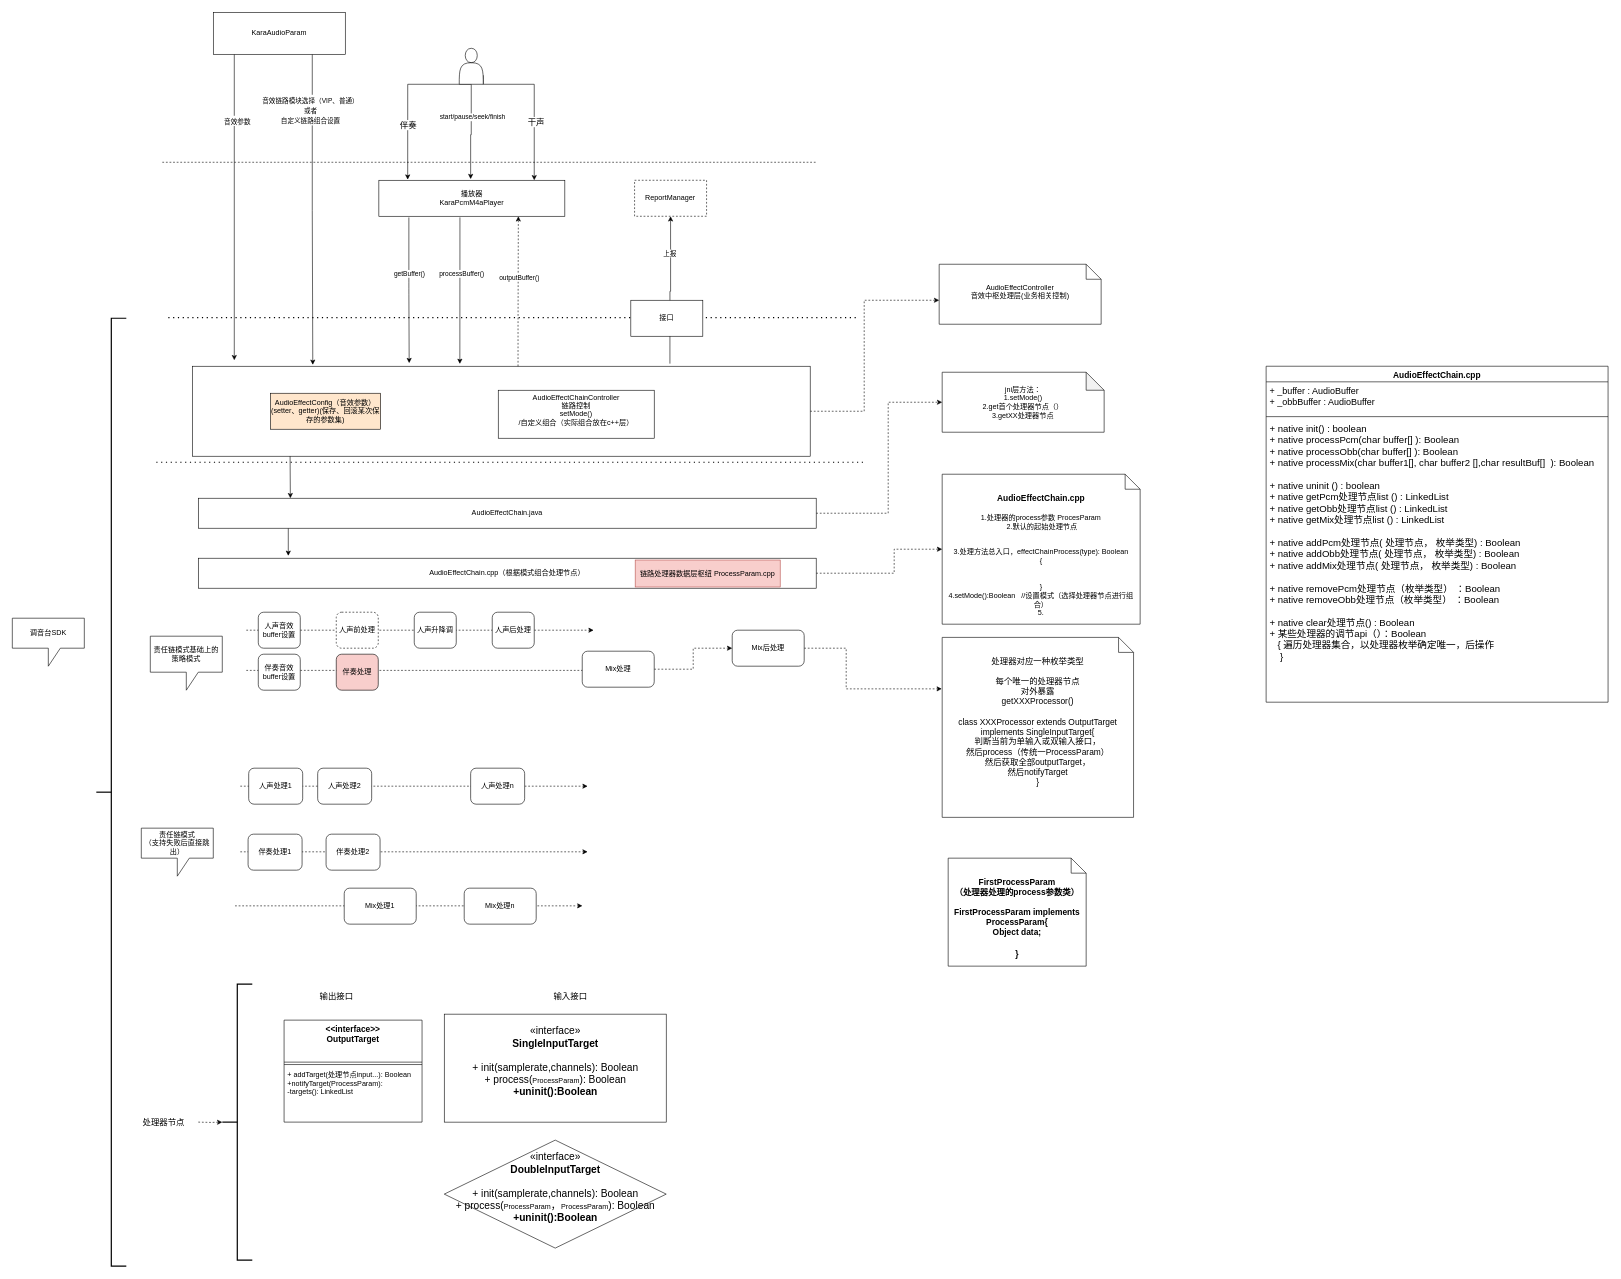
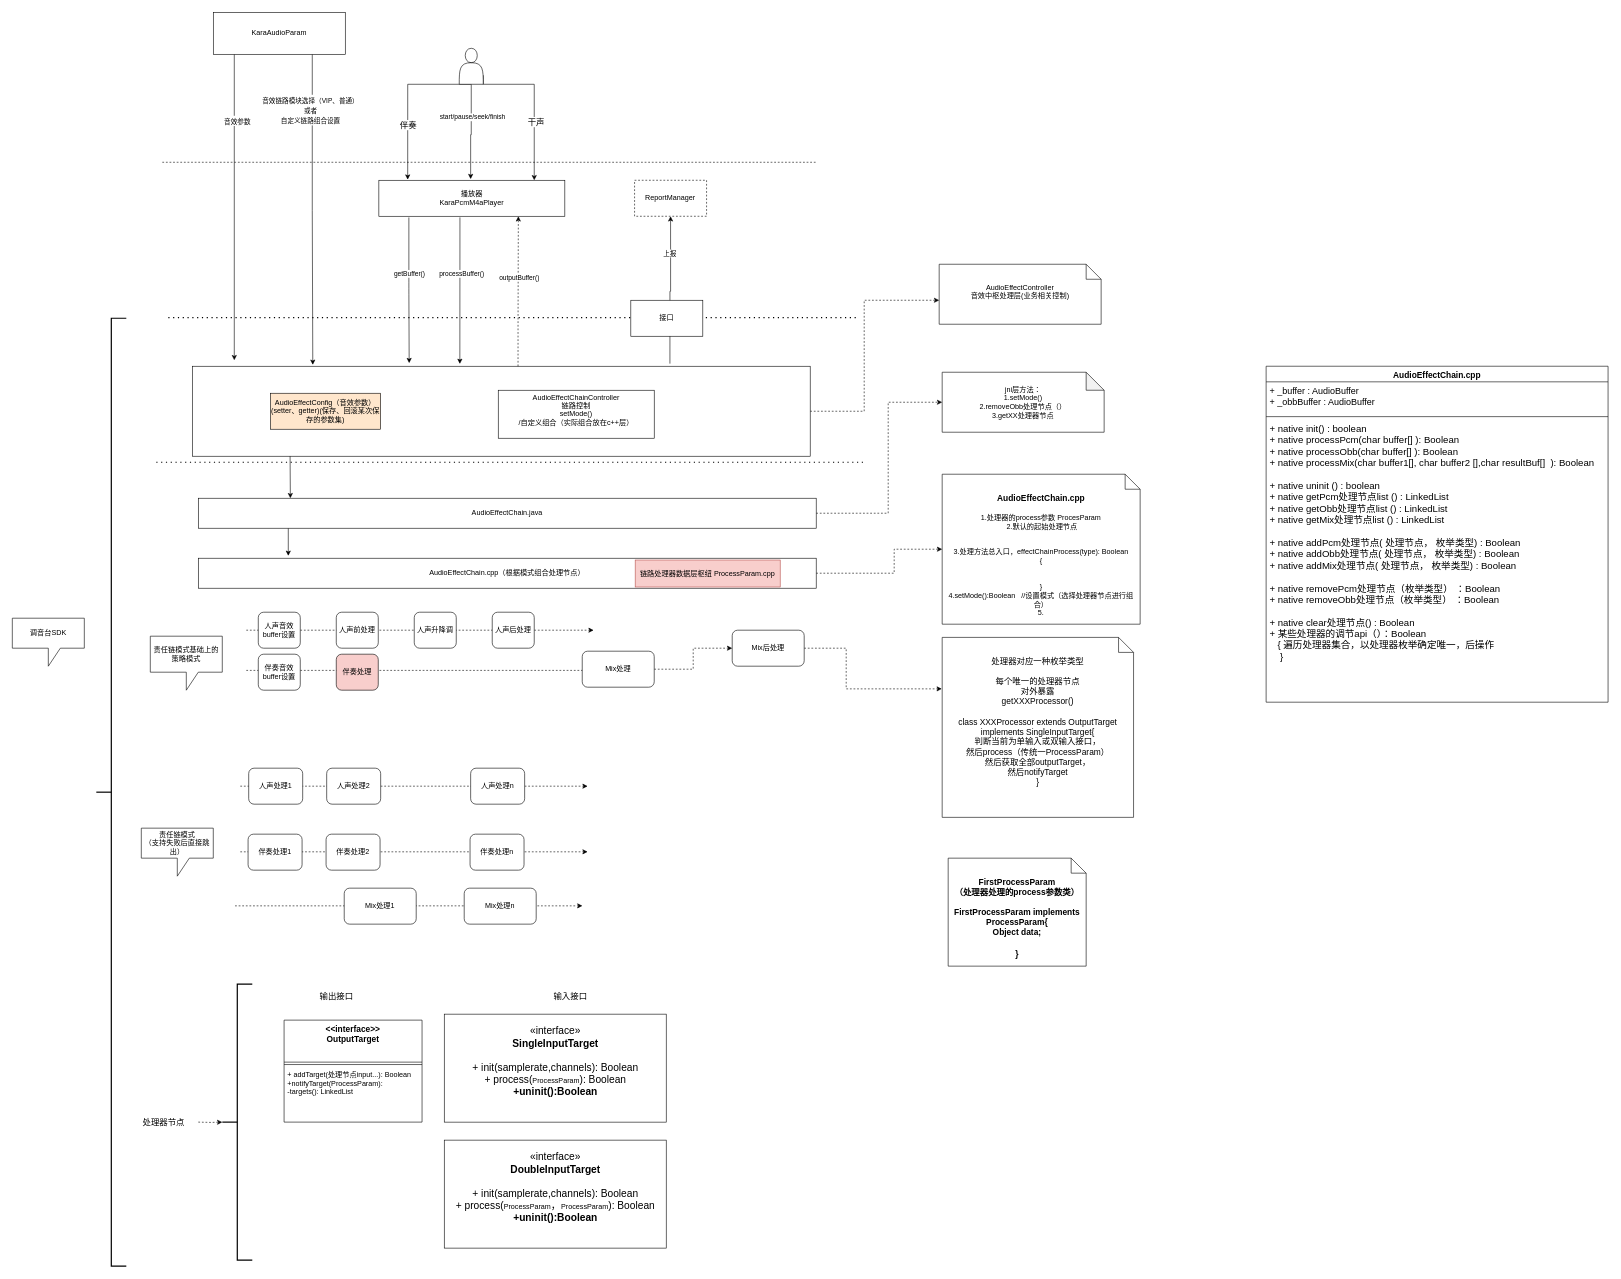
node "jni层方法： 1.setMode() 2.get首个处理器节点（） 3.getXX处理器节点": label "jni层方法： 1.setMode() 2.get首个处理器节点（） 3.getXX处理器节点" -> "jni层方法： 1.setMode() 2.removeObb处理节点（） 3.getXX处理器节点"
node "人声前处理": style dashed -> solid
node "人声处理2": moved (345, 786) -> (354, 786)
node "伴奏处理n": added
node "«interface» DoubleInputTarget+ init(samplerate,channels): Boolean+ process(ProcessParam，ProcessParam): Boolean+uninit():Boolean": shape diamond -> rectangle
